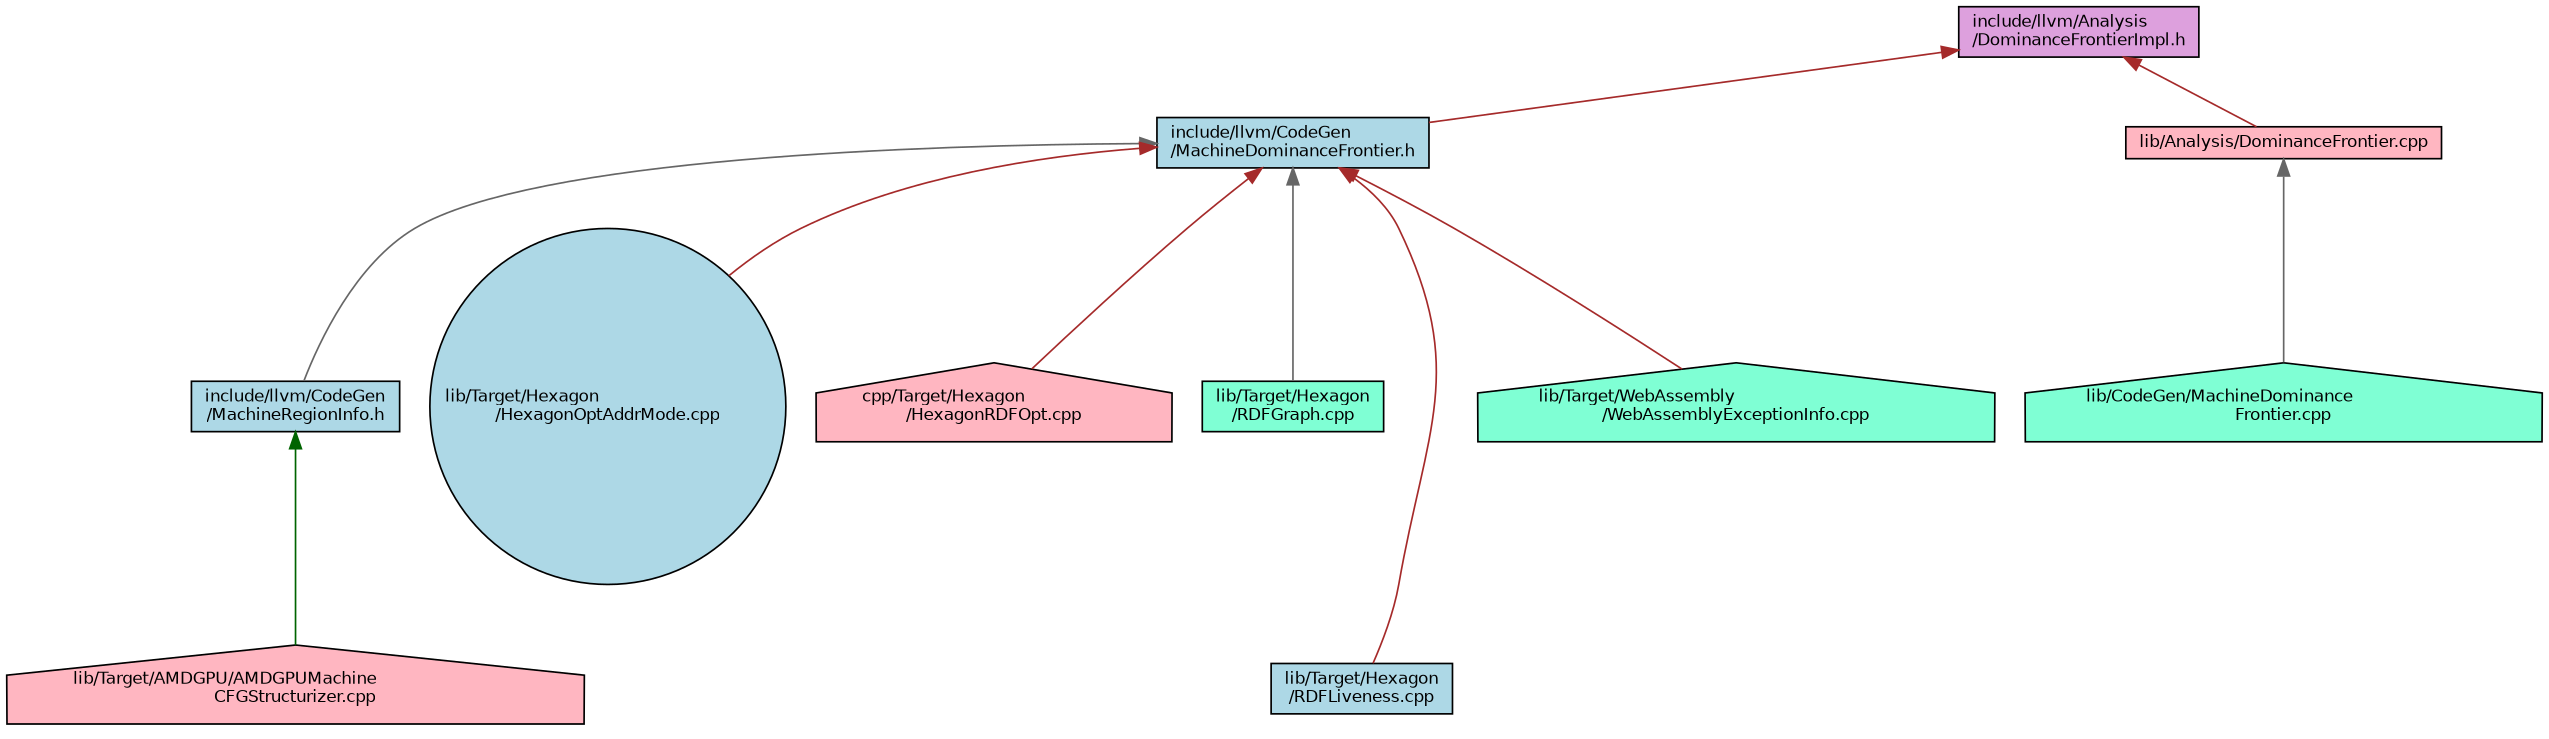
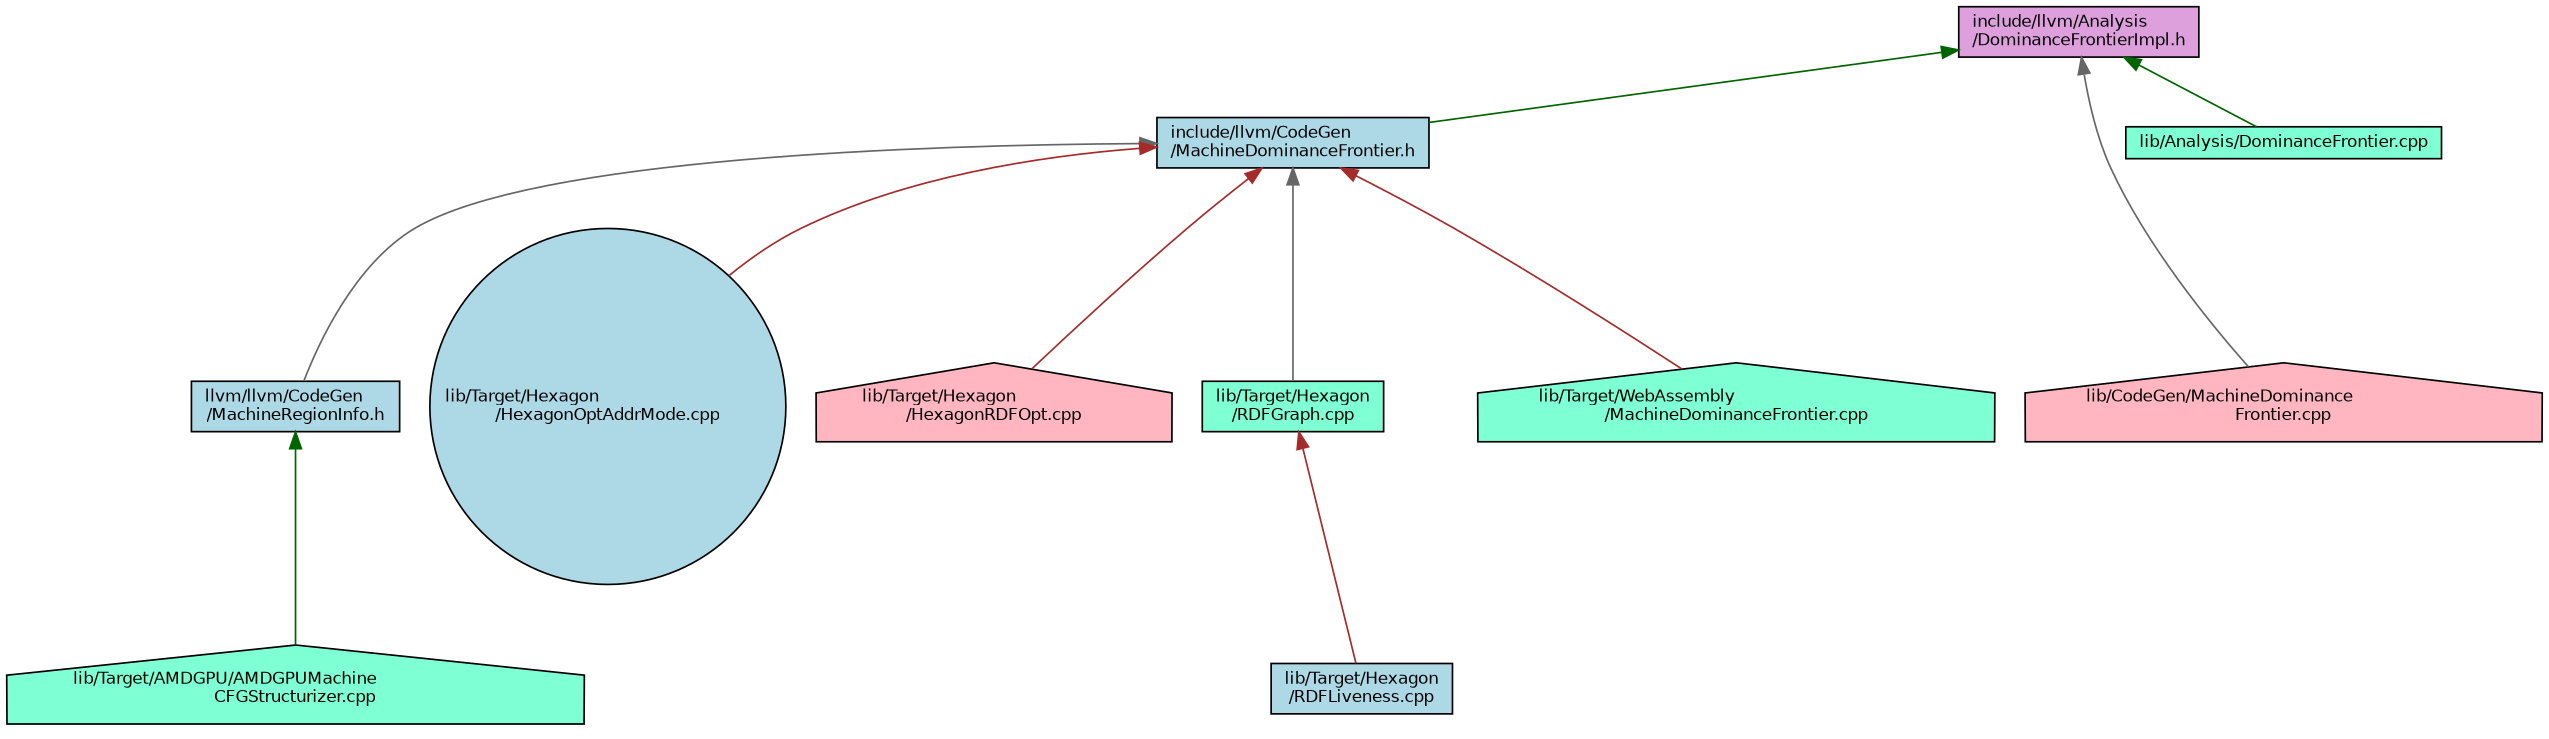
edge "include/llvm/CodeGen /MachineDominanceFrontier.h" -> "include/llvm/Analysis /DominanceFrontierImpl.h": color brown -> darkgreen
edge "lib/Analysis/DominanceFrontier.cpp" -> "include/llvm/Analysis /DominanceFrontierImpl.h": color brown -> darkgreen
node "lib/Analysis/DominanceFrontier.cpp": fillcolor lightpink -> aquamarine
edge "lib/CodeGen/MachineDominance Frontier.cpp" -> "lib/Analysis/DominanceFrontier.cpp": now "lib/CodeGen/MachineDominance Frontier.cpp" -> "include/llvm/Analysis /DominanceFrontierImpl.h"
node "include/llvm/CodeGen /MachineRegionInfo.h": label "include/llvm/CodeGen /MachineRegionInfo.h" -> "llvm/llvm/CodeGen /MachineRegionInfo.h"
node "cpp/Target/Hexagon /HexagonRDFOpt.cpp": label "cpp/Target/Hexagon /HexagonRDFOpt.cpp" -> "lib/Target/Hexagon /HexagonRDFOpt.cpp"
node "lib/Target/WebAssembly /WebAssemblyExceptionInfo.cpp": label "lib/Target/WebAssembly /WebAssemblyExceptionInfo.cpp" -> "lib/Target/WebAssembly /MachineDominanceFrontier.cpp"
node "lib/CodeGen/MachineDominance Frontier.cpp": fillcolor aquamarine -> lightpink
edge "lib/Target/Hexagon /RDFLiveness.cpp" -> "include/llvm/CodeGen /MachineDominanceFrontier.h": now "lib/Target/Hexagon /RDFLiveness.cpp" -> "lib/Target/Hexagon /RDFGraph.cpp"
node "lib/Target/AMDGPU/AMDGPUMachine CFGStructurizer.cpp": fillcolor lightpink -> aquamarine
